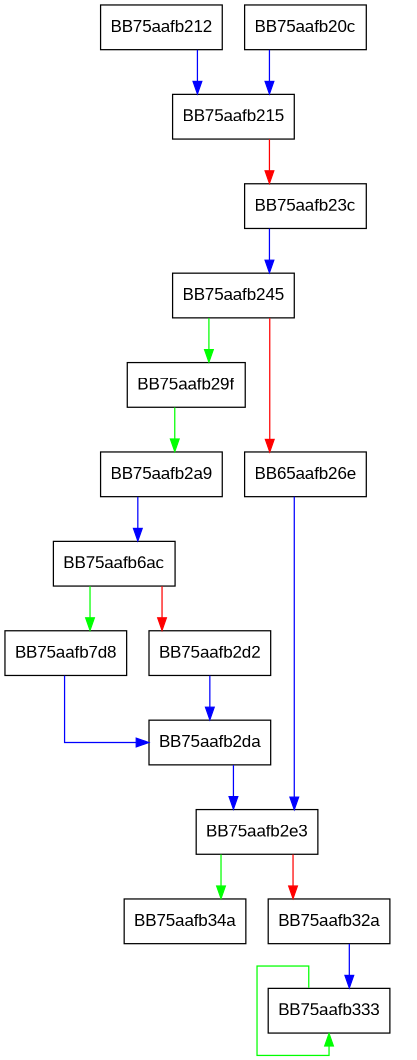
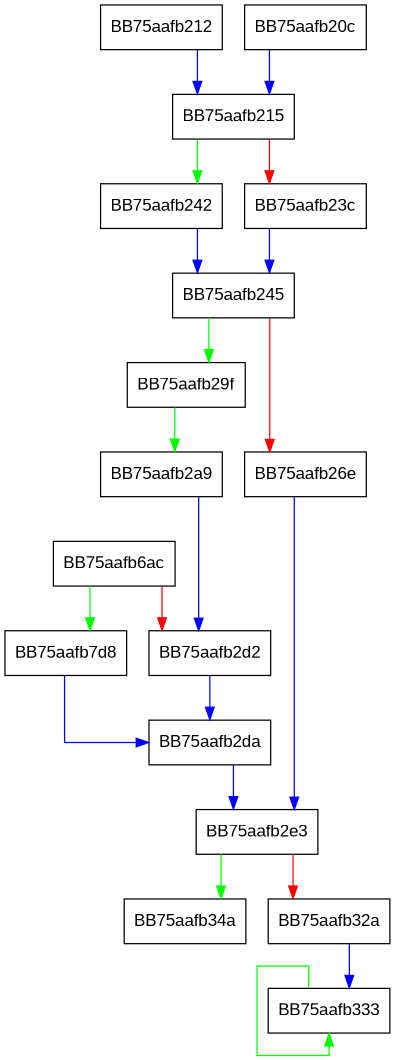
node "BB75aafb242": added
node "BB65aafb26e": label "BB65aafb26e" -> "BB75aafb26e"
edge "BB75aafb2a9" -> "BB75aafb6ac": now "BB75aafb2a9" -> "BB75aafb2d2"
